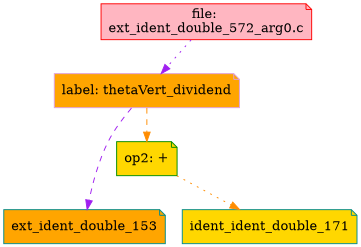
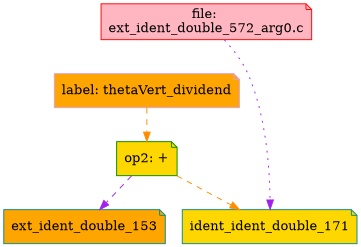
edge "file: ext_ident_double_572_arg0.c" -> "label: thetaVert_dividend": now "file: ext_ident_double_572_arg0.c" -> "ident_ident_double_171"
edge "label: thetaVert_dividend" -> "ext_ident_double_153": now "op2: +" -> "ext_ident_double_153"
edge "op2: +" -> "ident_ident_double_171": style dotted -> dashed
